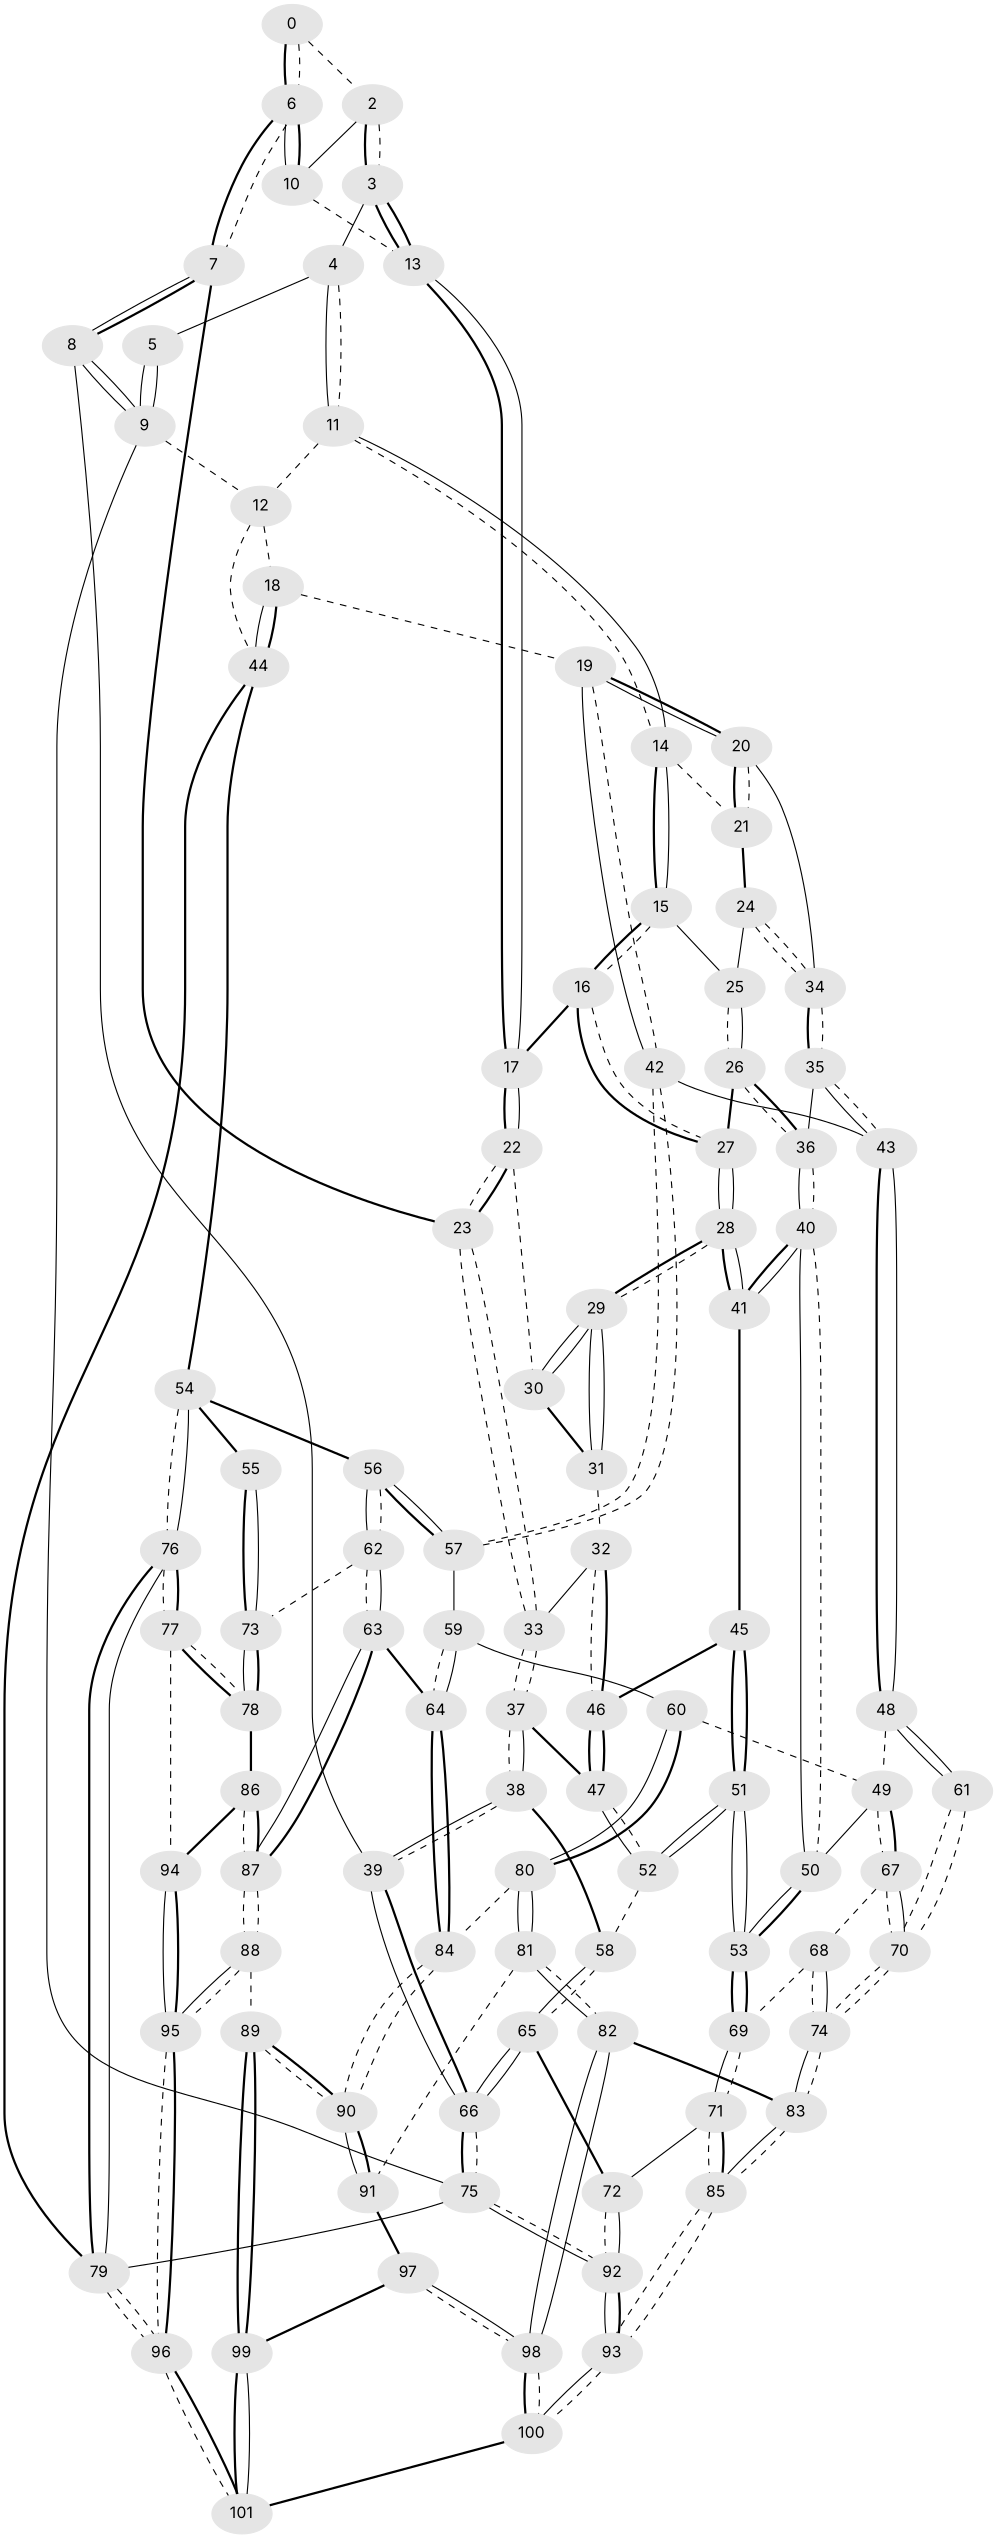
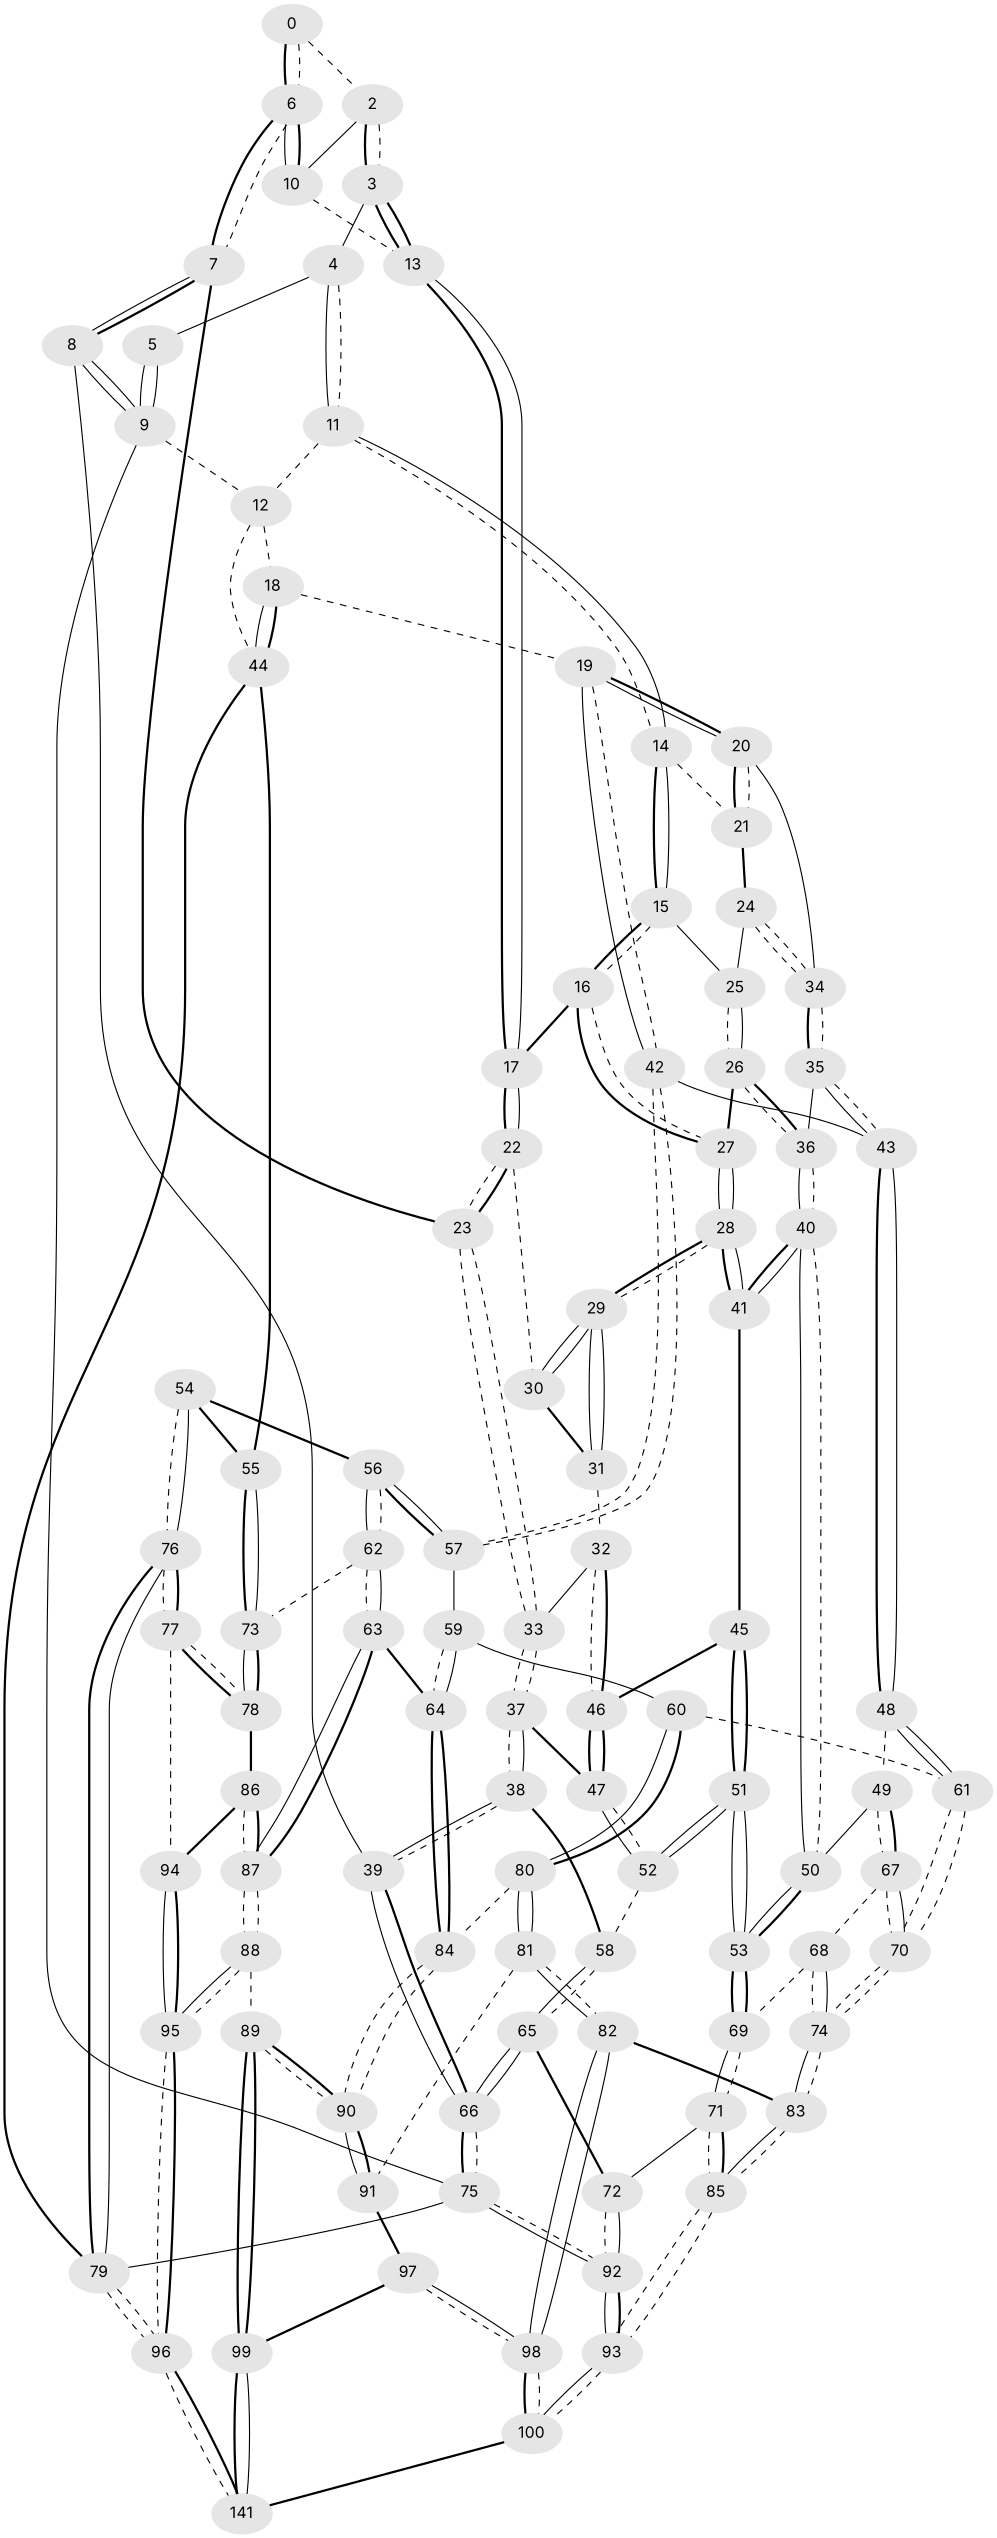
edge "44" -- "54": now "44" -- "55"
edge "60" -- "49": now "60" -- "61"
node "101": label "101" -> "141"
